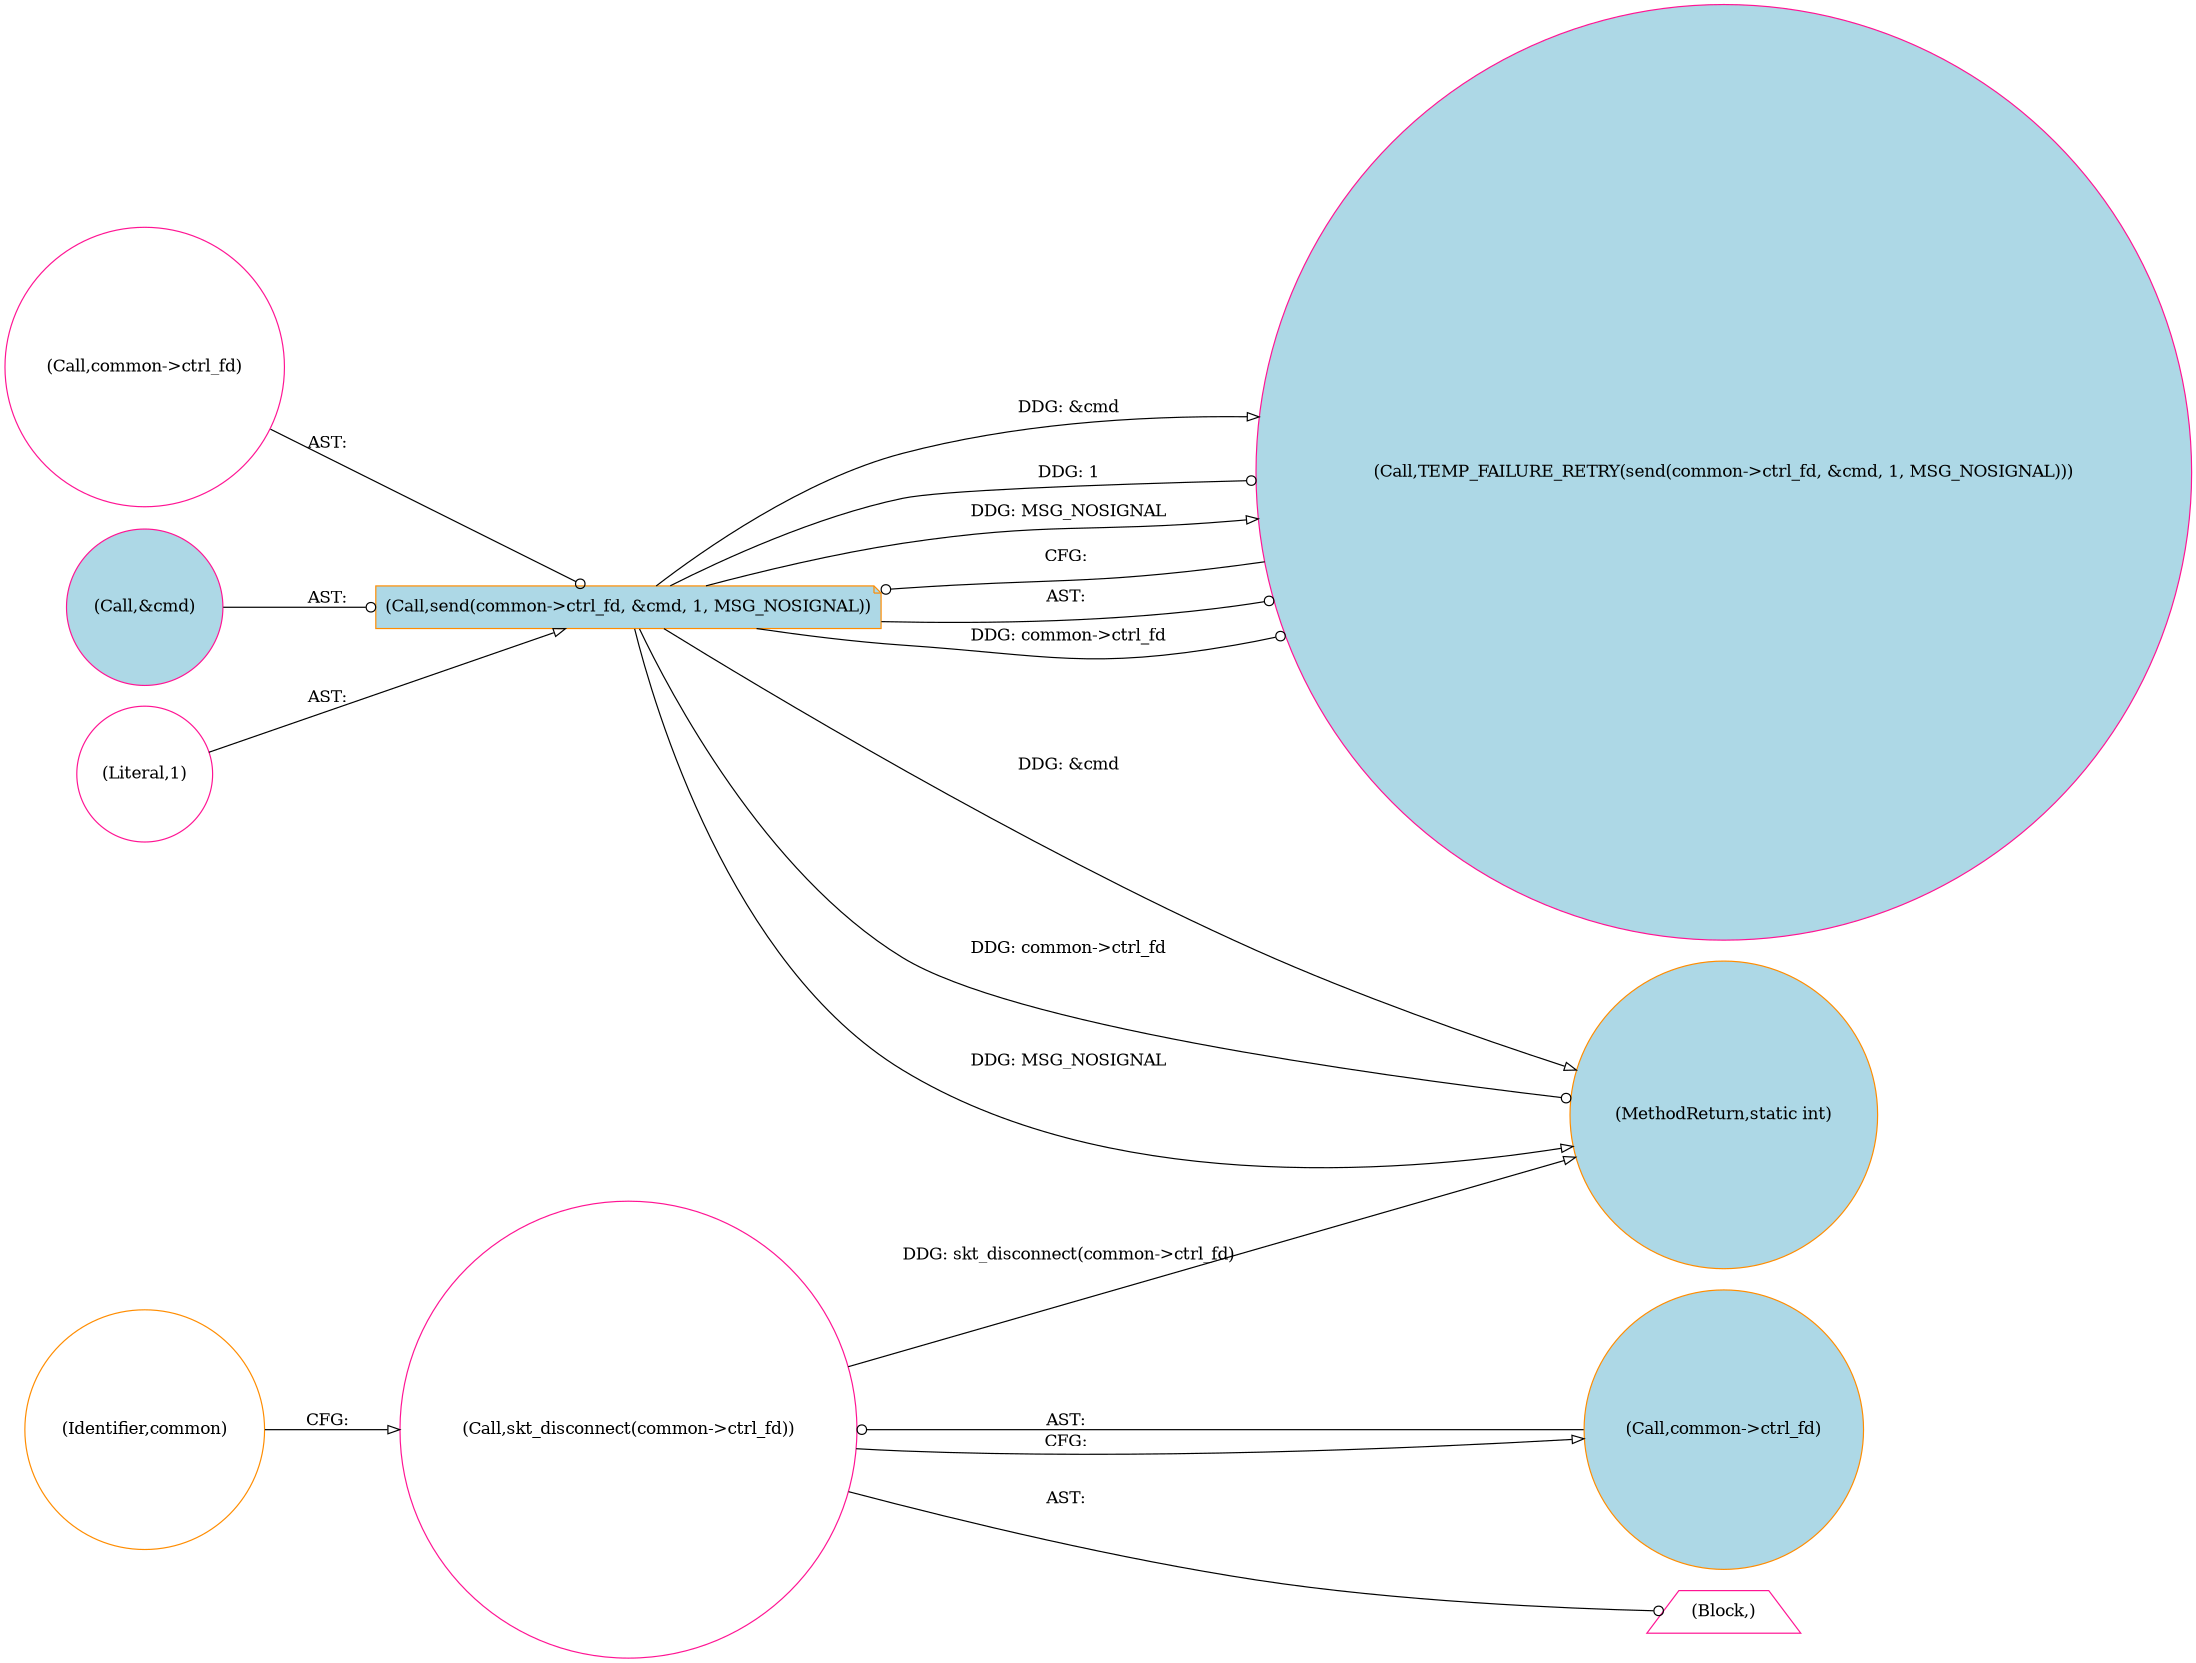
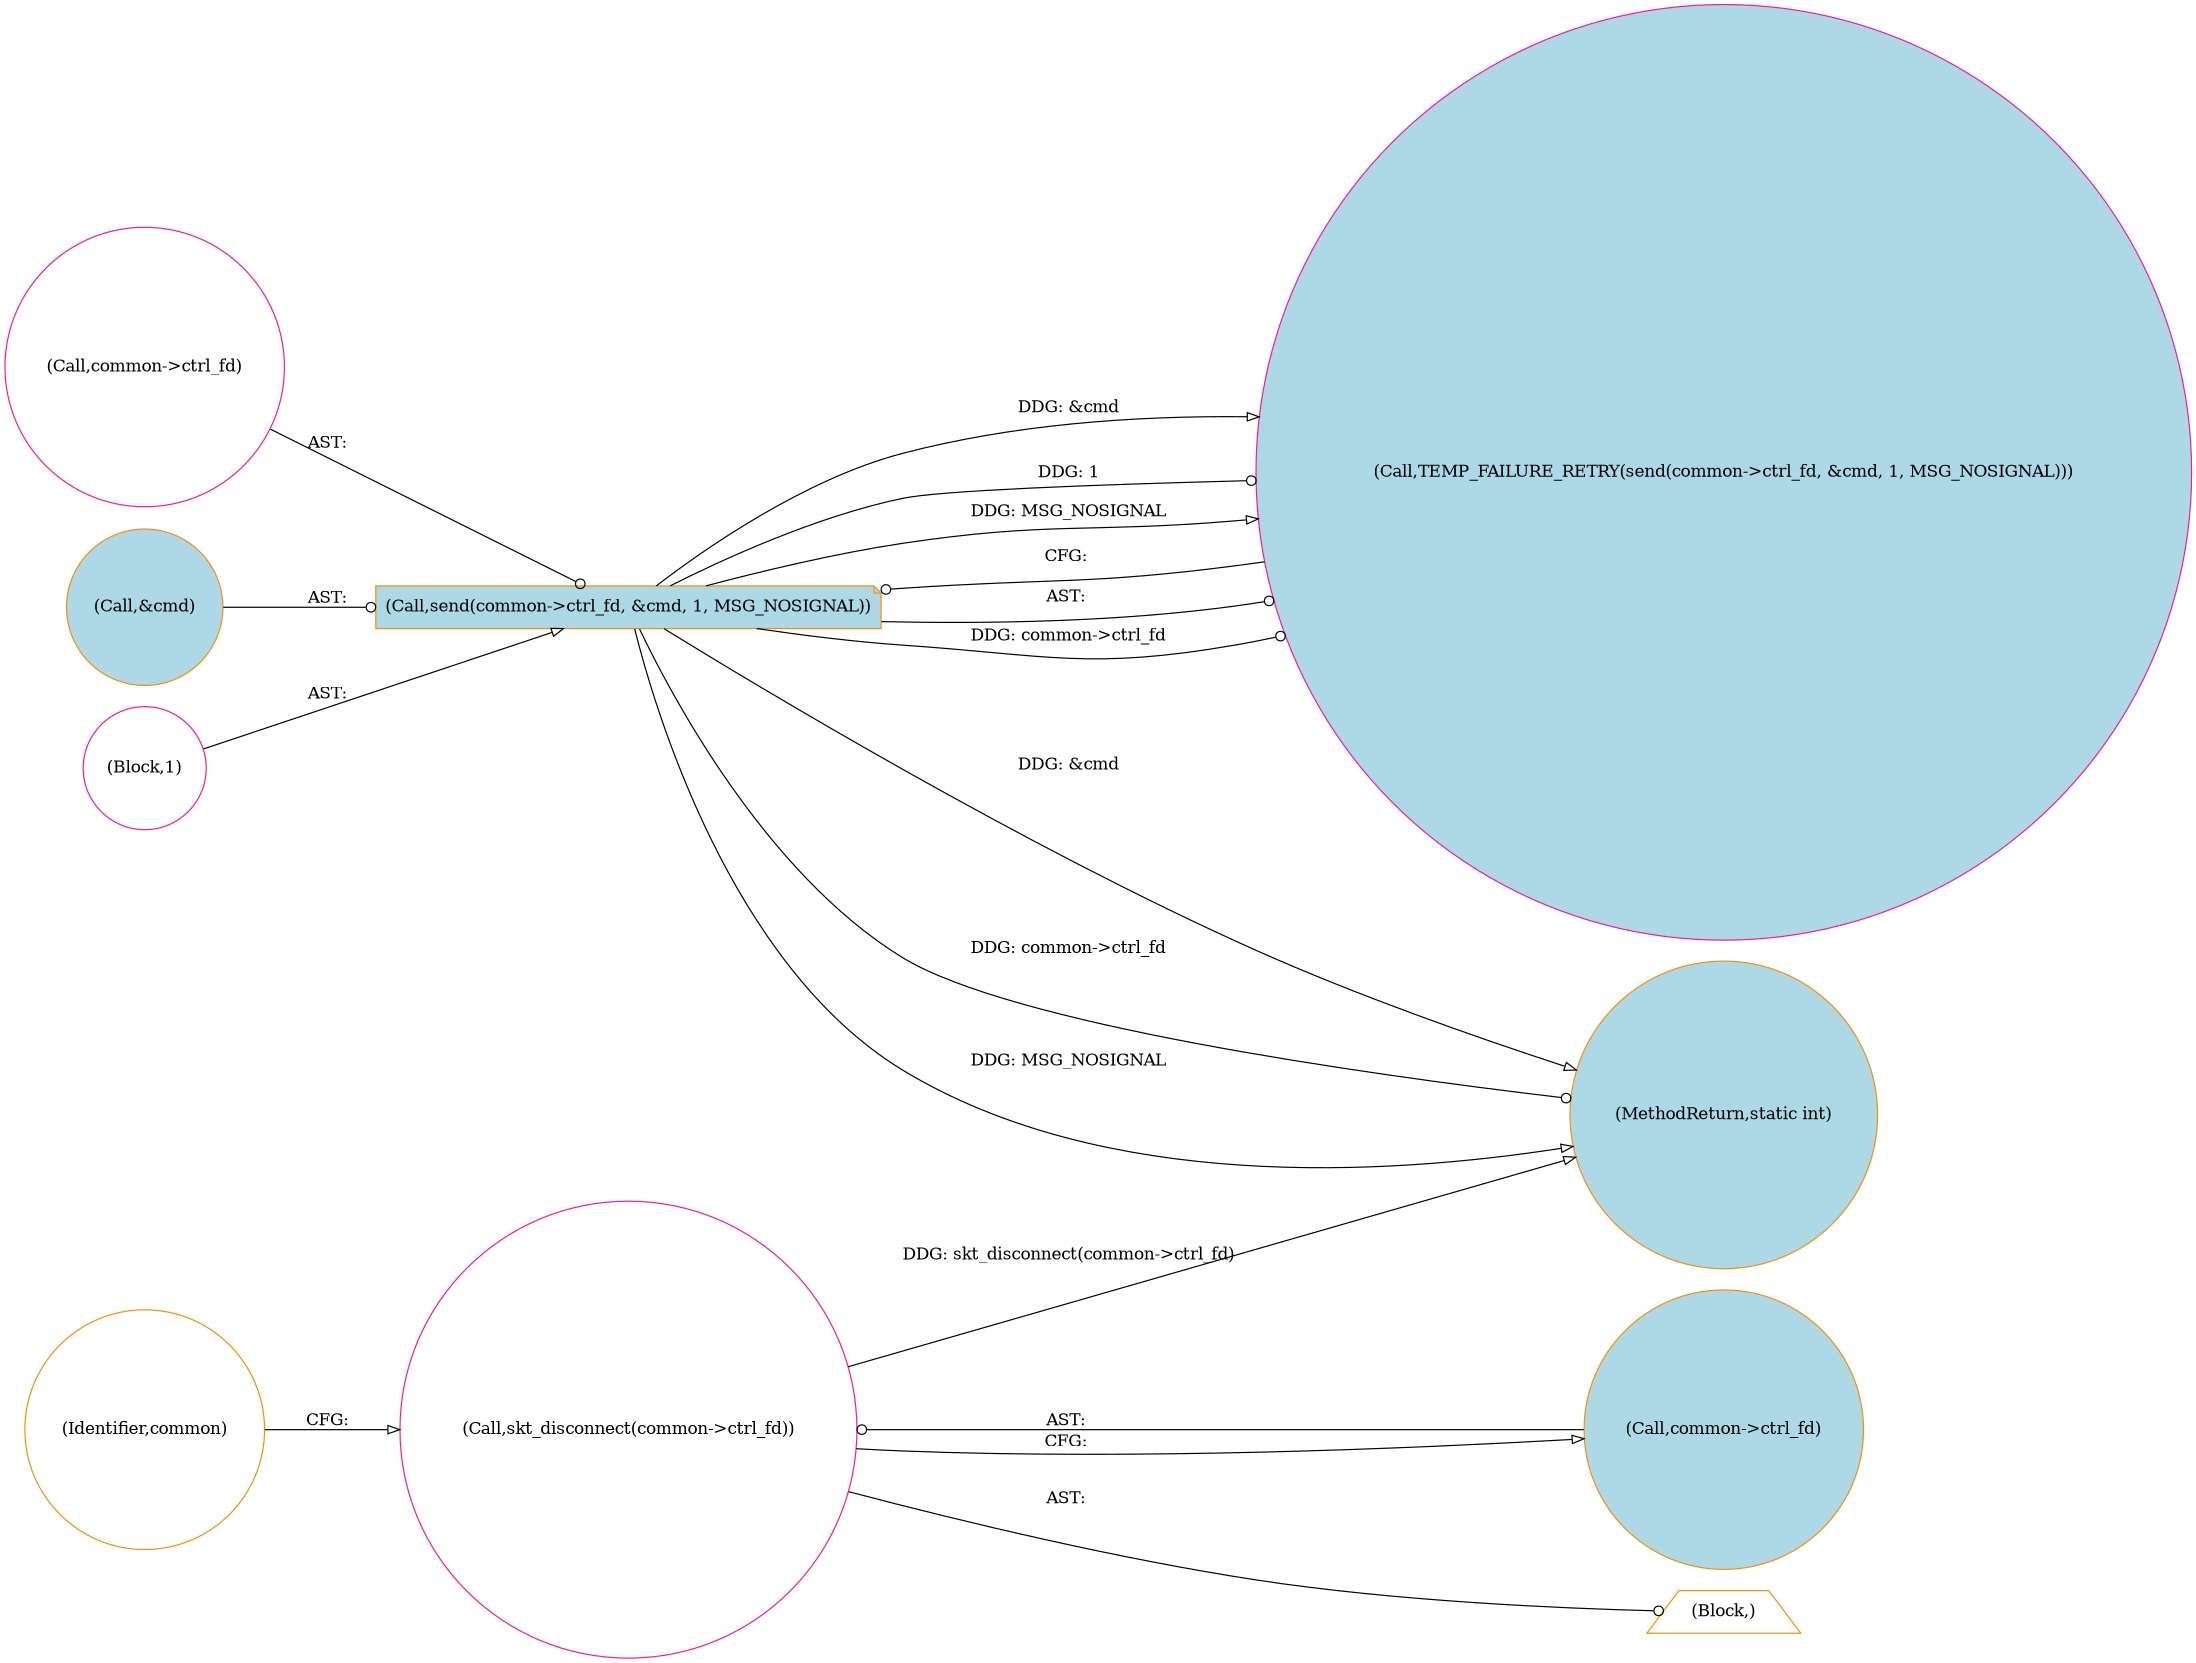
node "(Call,&cmd)": color deeppink -> darkorange
node "(Literal,1)": label "(Literal,1)" -> "(Block,1)"
node "(Block,)": color deeppink -> darkorange
